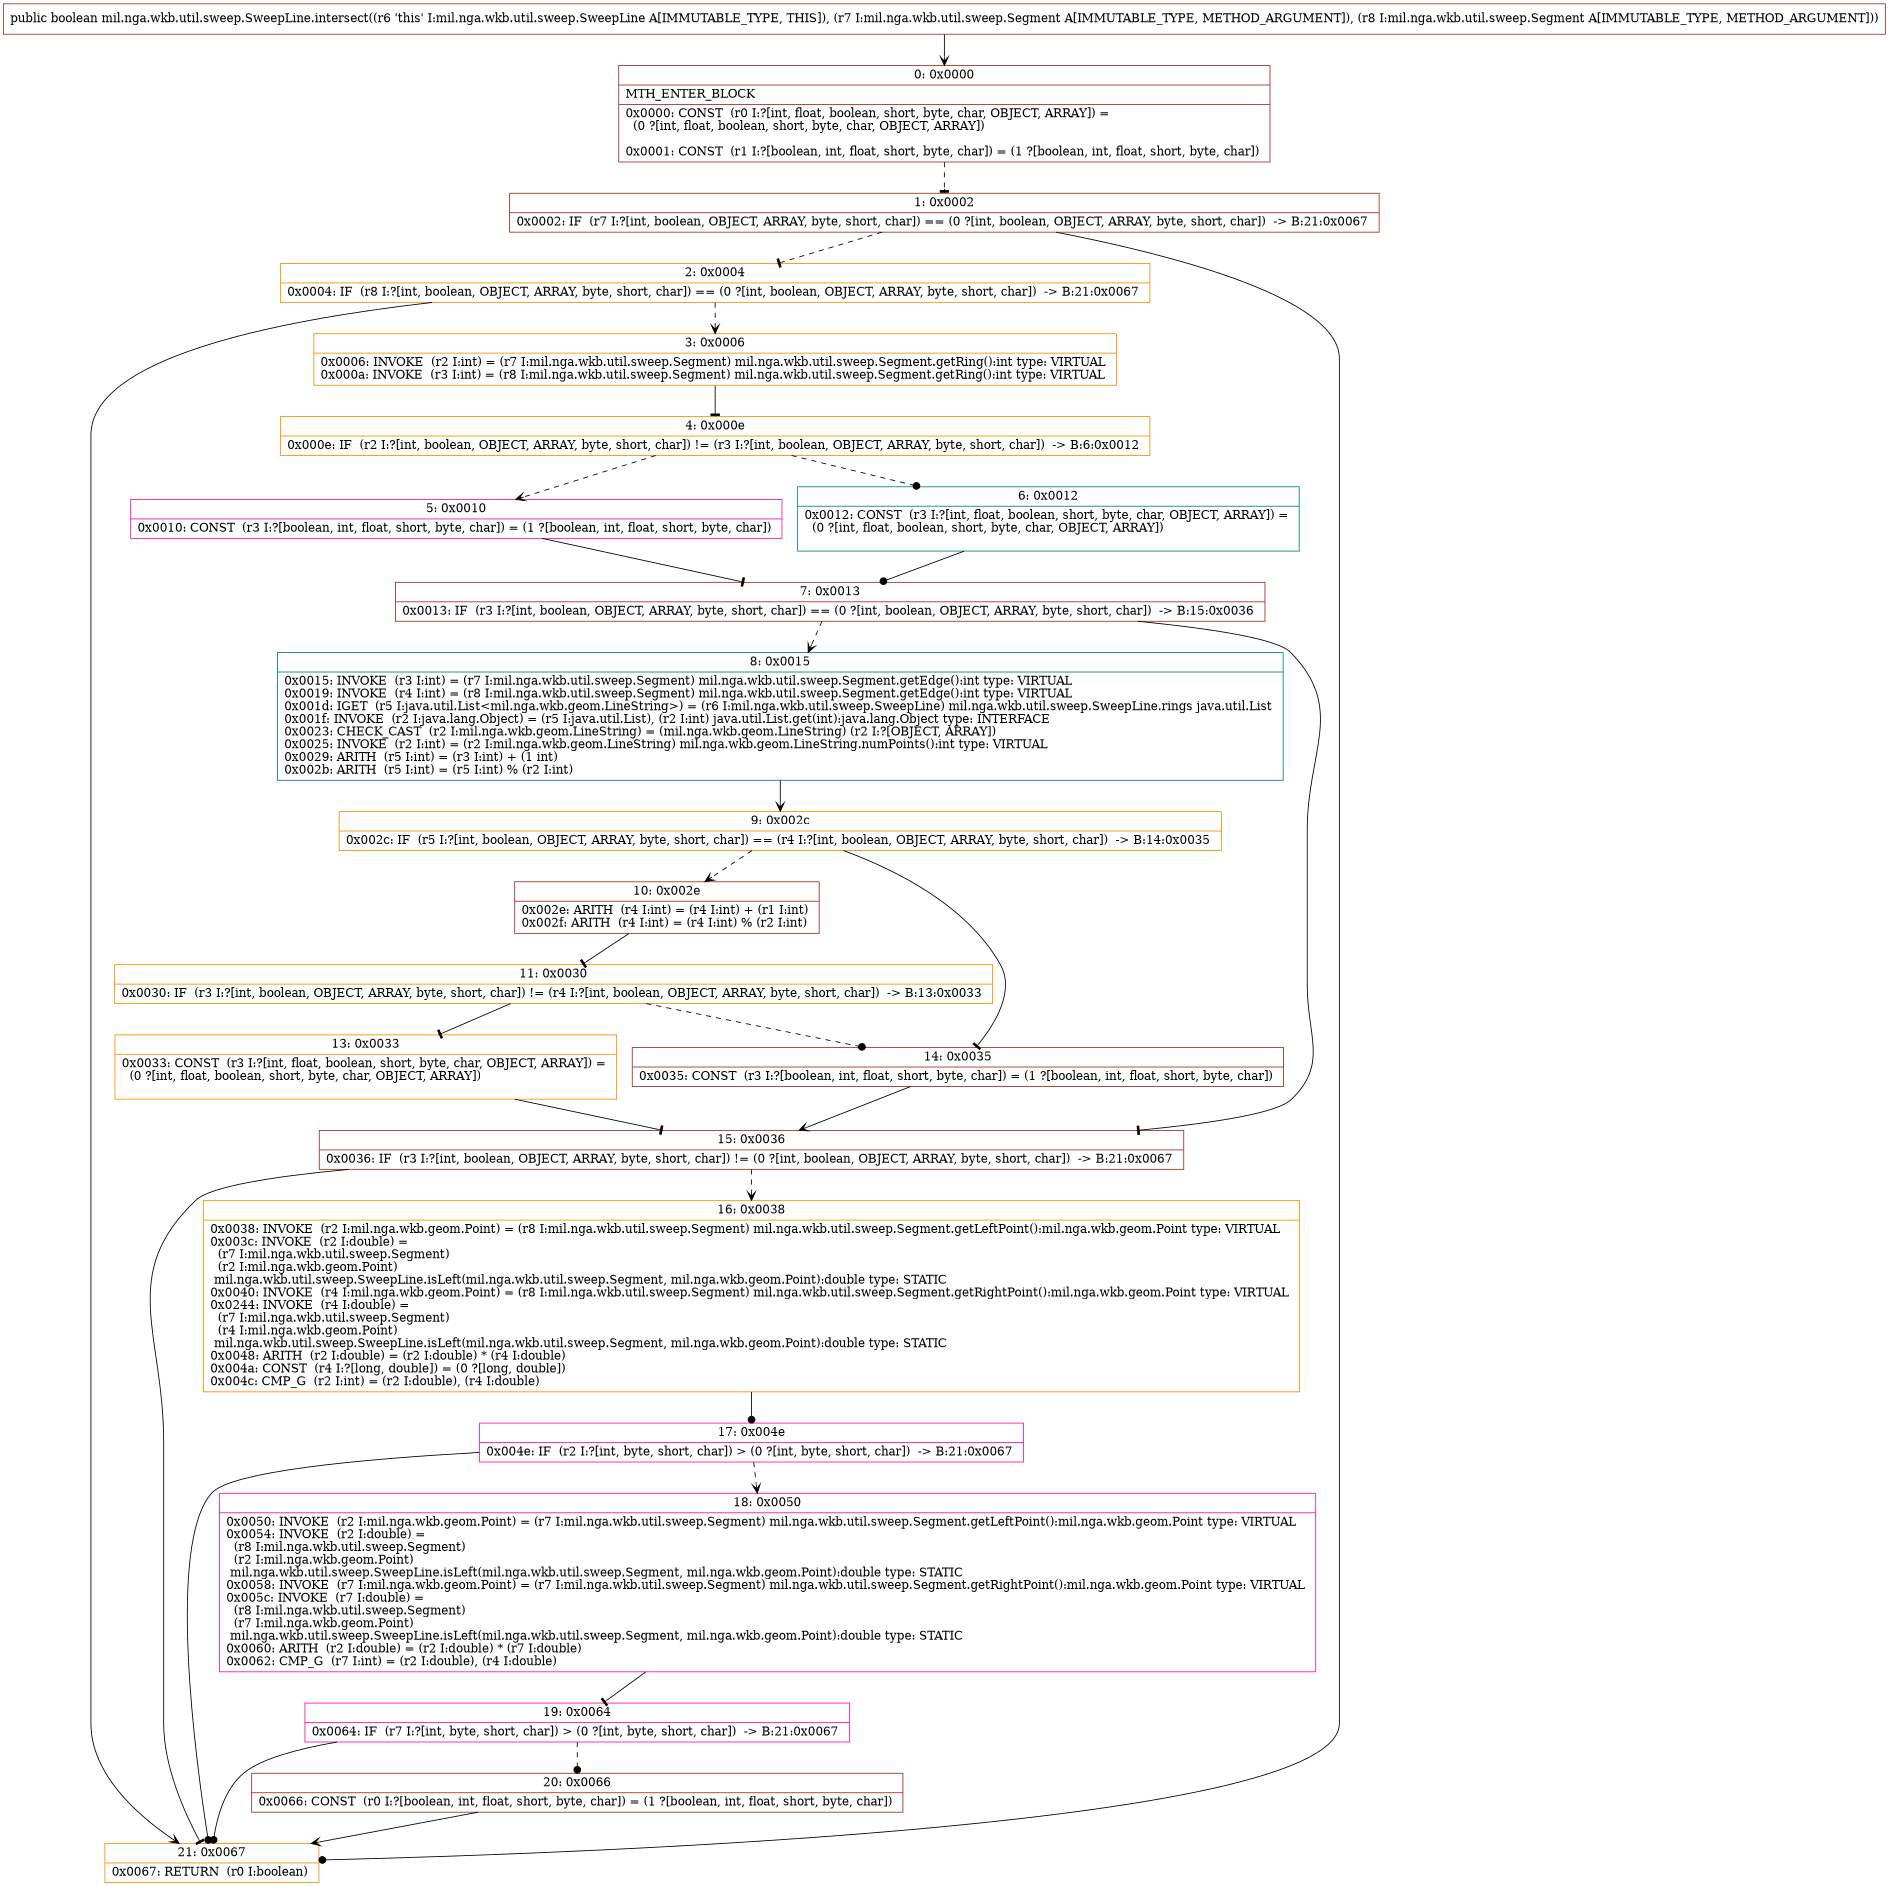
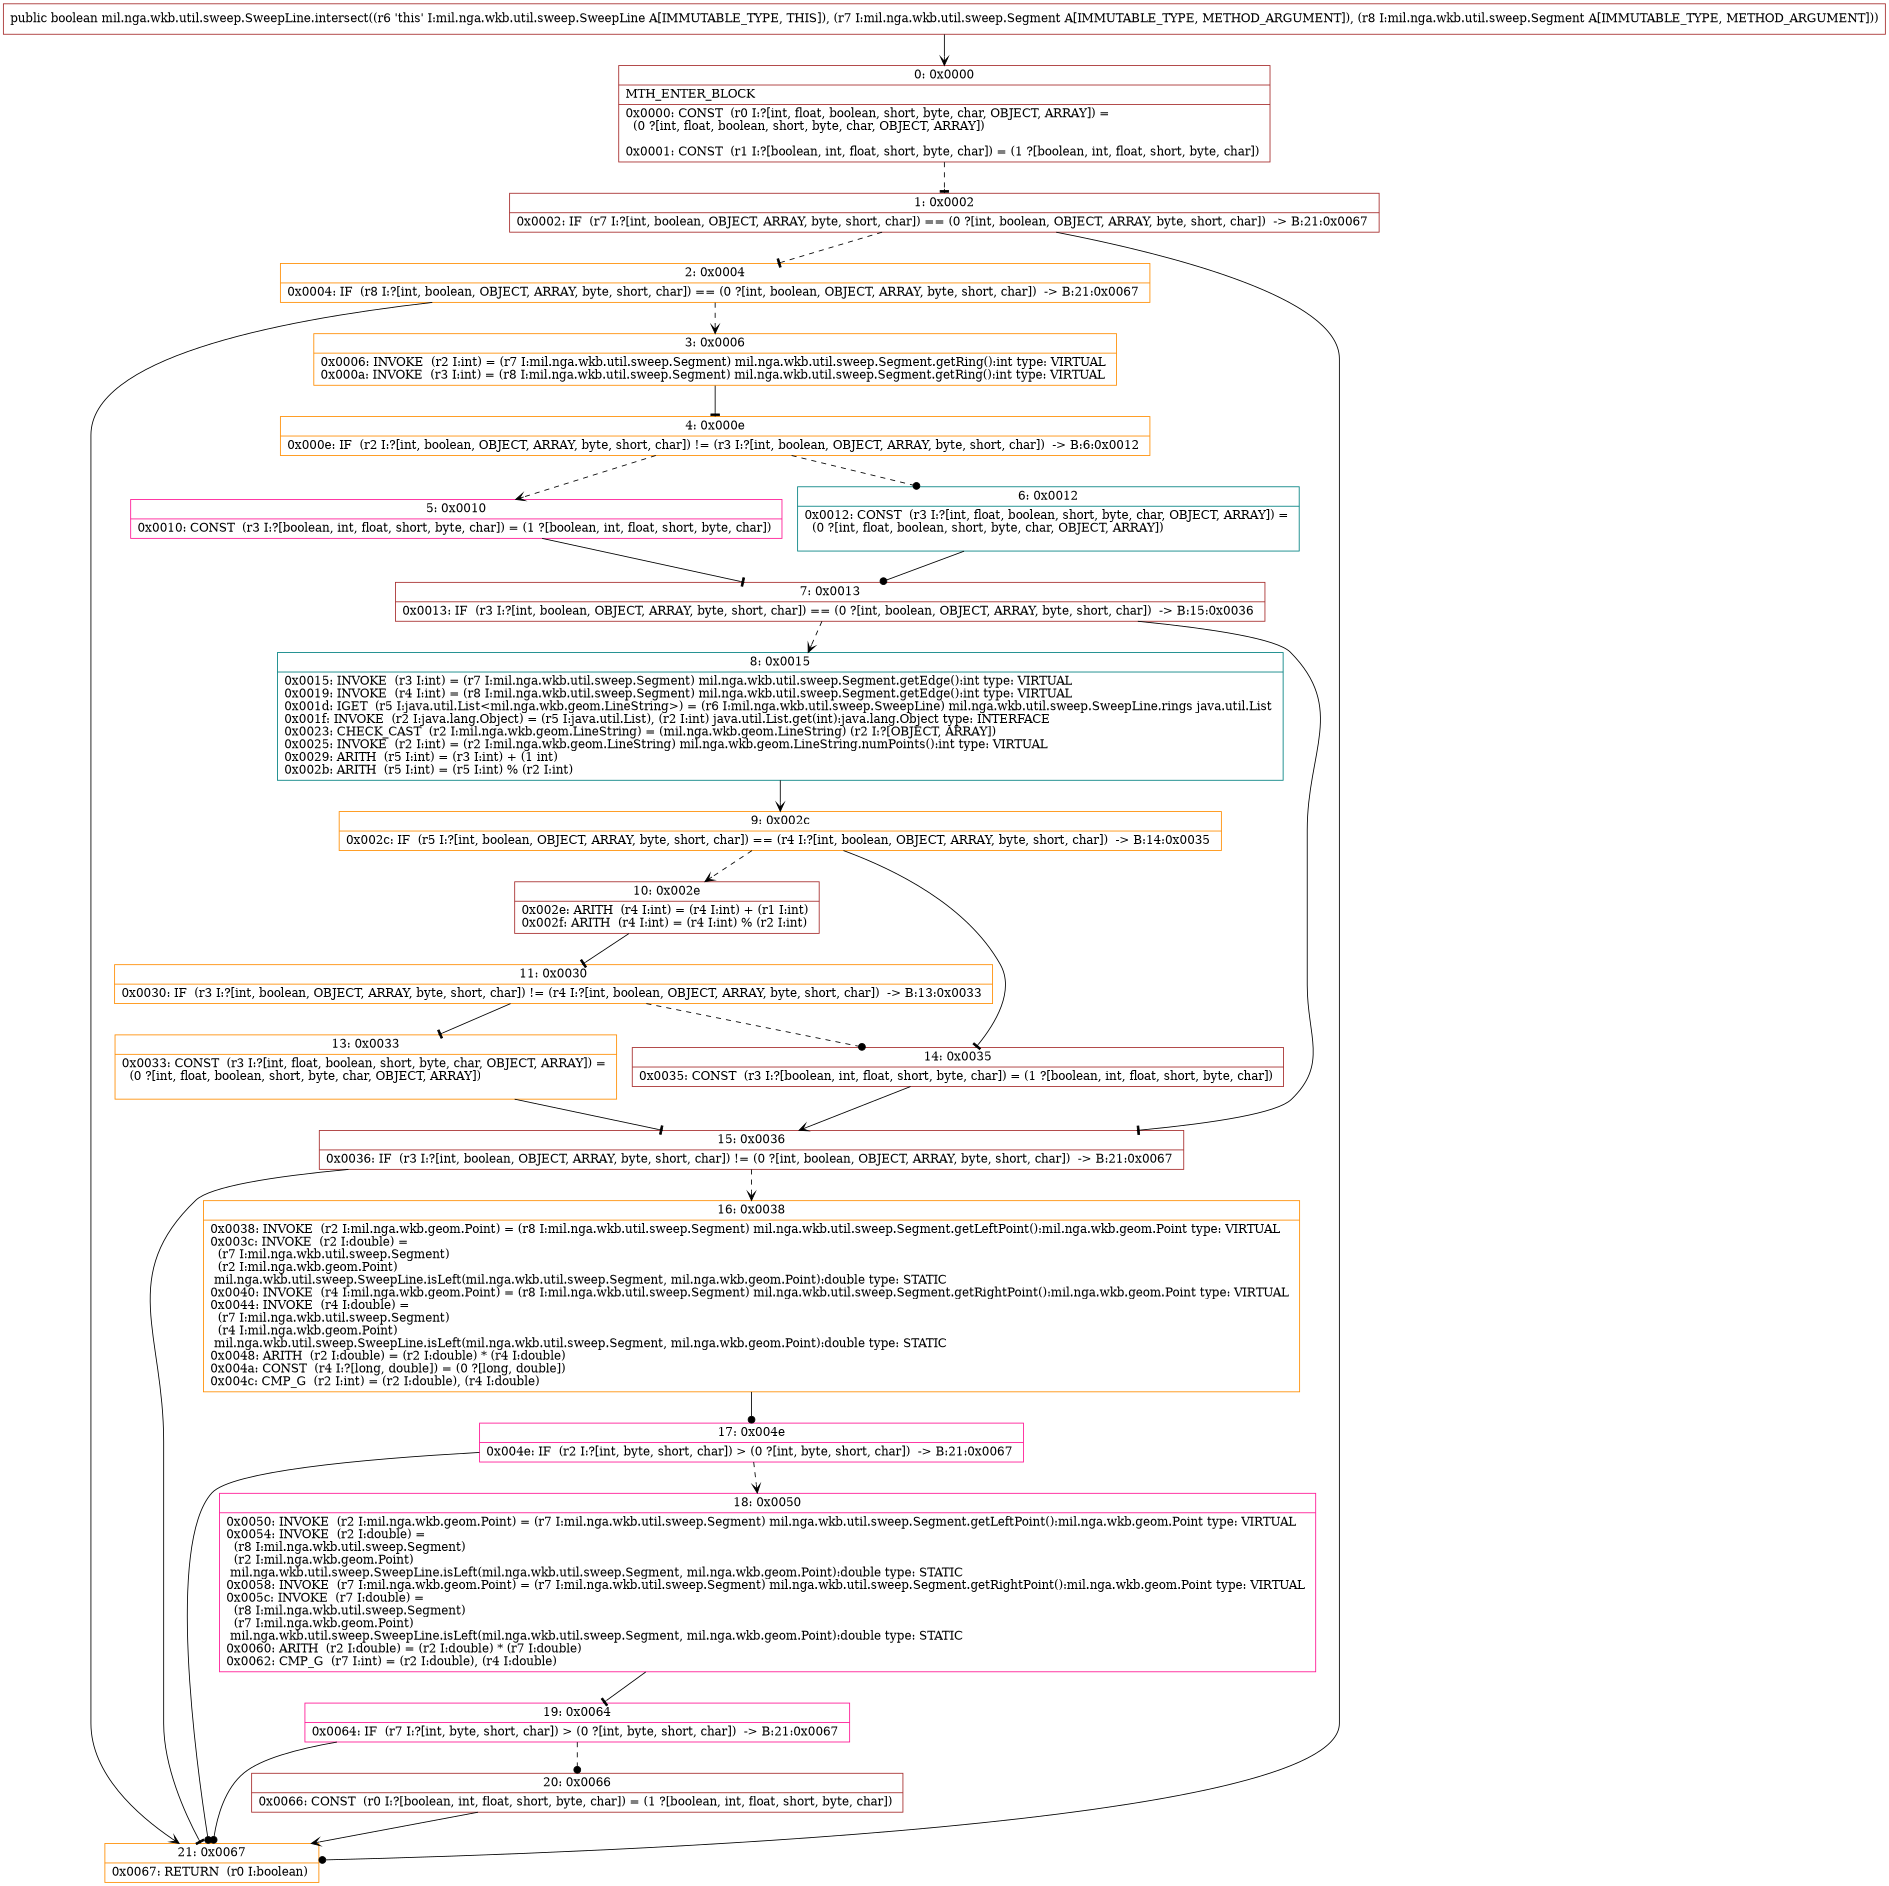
node "16: 0x0038": text "0x0244: INVOKE  (r4 I:double) =" -> "0x0044: INVOKE  (r4 I:double) ="
